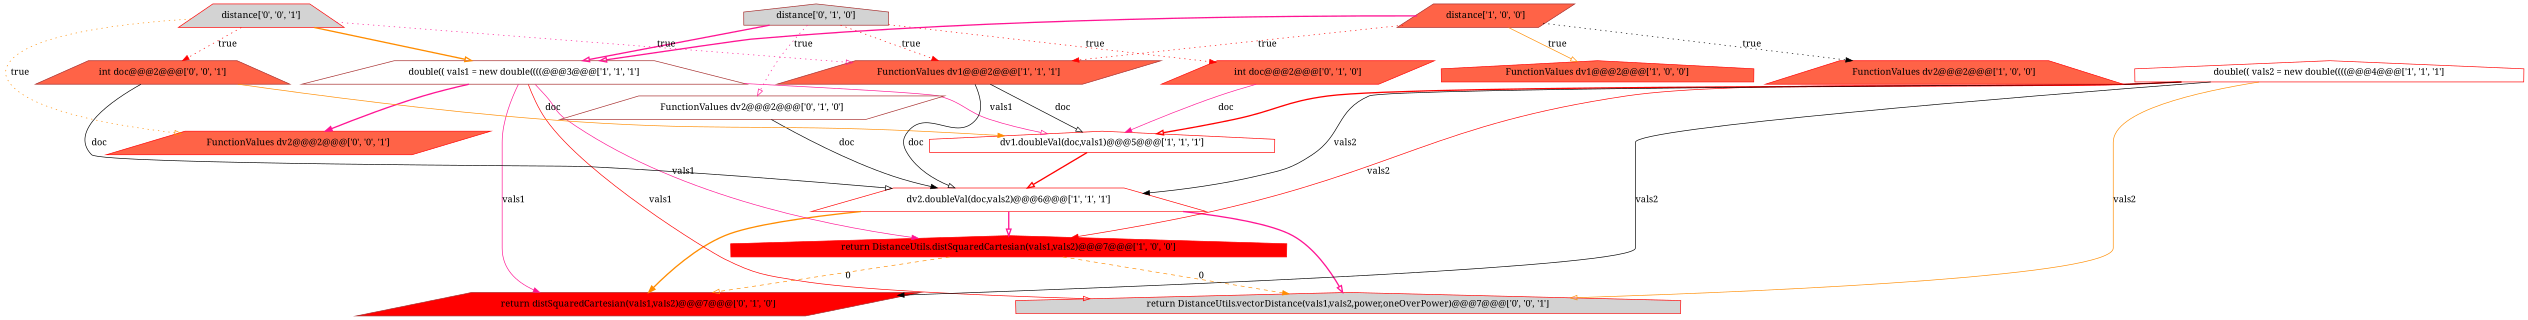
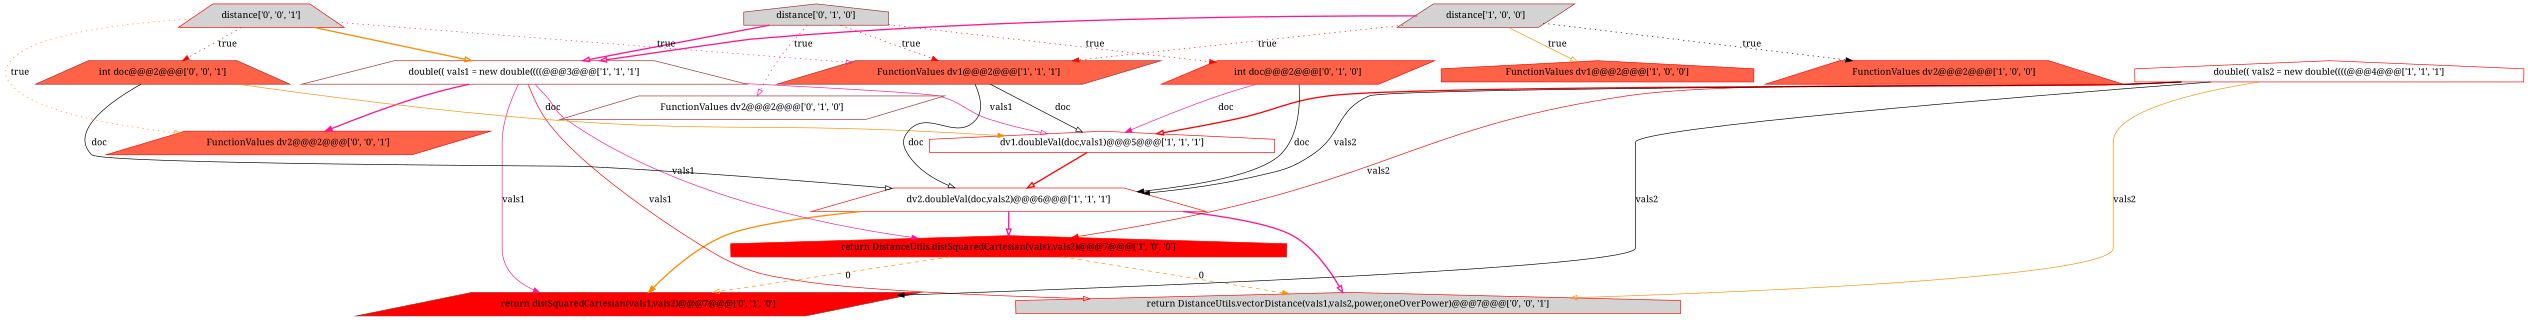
node "distance['1', '0', '0']": fillcolor tomato -> lightgray
edge "FunctionValues dv2@@@2@@@['0', '1', '0']" -> "dv2.doubleVal(doc,vals2)@@@6@@@['1', '1', '1']": now "int doc@@@2@@@['0', '1', '0']" -> "dv2.doubleVal(doc,vals2)@@@6@@@['1', '1', '1']"
